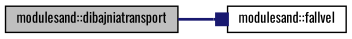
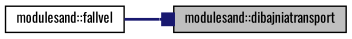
edge "modulesand::dibajniatransport" -> "modulesand::fallvel": reversed
